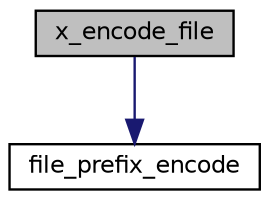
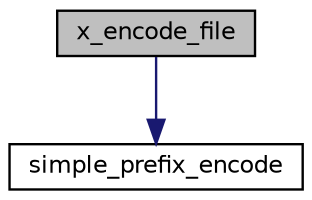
node "file_prefix_encode": label "file_prefix_encode" -> "simple_prefix_encode"
